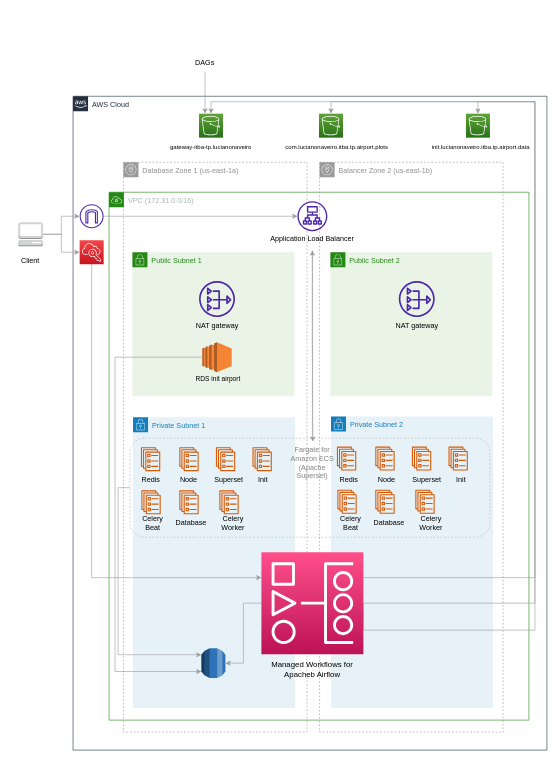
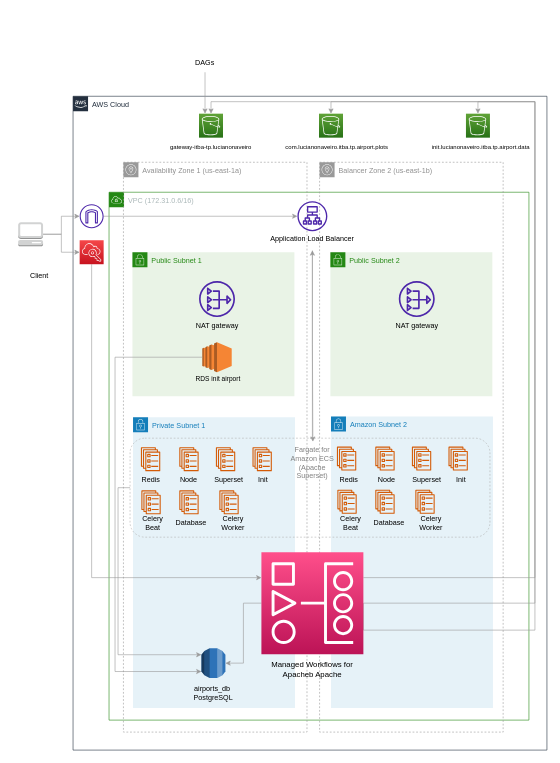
node "Database Zone 1 (us-east-1a)": label "Database Zone 1 (us-east-1a)" -> "Availability Zone 1 (us-east-1a)"
node "VPC (172.31.0.0/16)": label "VPC (172.31.0.0/16)" -> "VPC (172.31.0.6/16)"
node "Client": moved (30, 261) -> (39, 276)
node "Private Subnet 2": label "Private Subnet 2" -> "Amazon Subnet 2"
node "Managed Workflows for Apacheb Airflow": label "Managed Workflows for Apacheb Airflow" -> "Managed Workflows for Apacheb Apache"
node "airports_db PostgreSQL": added
